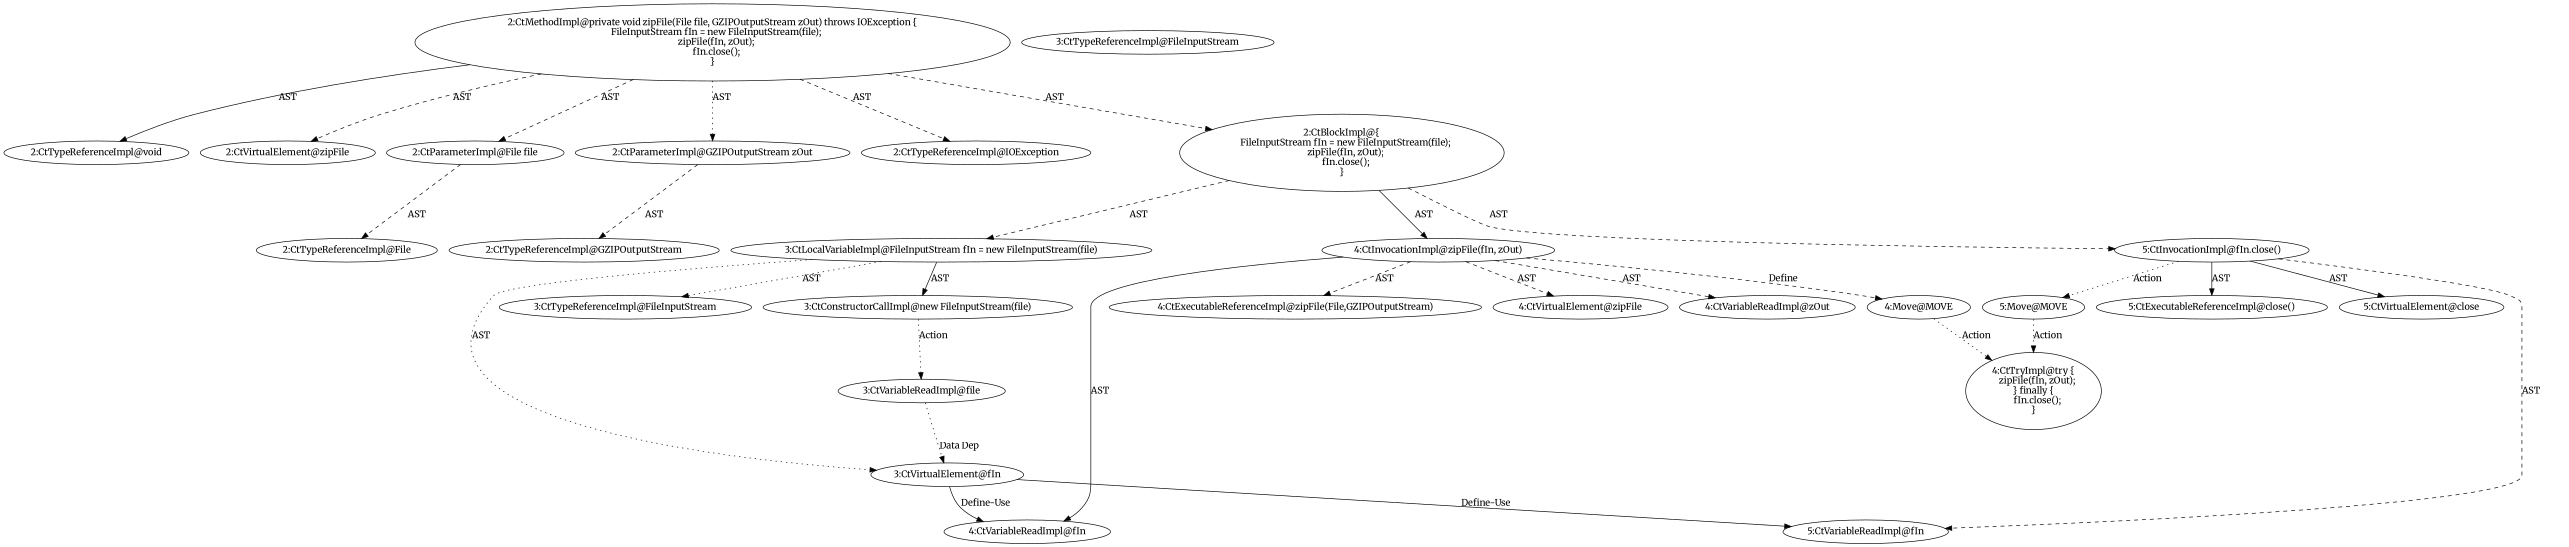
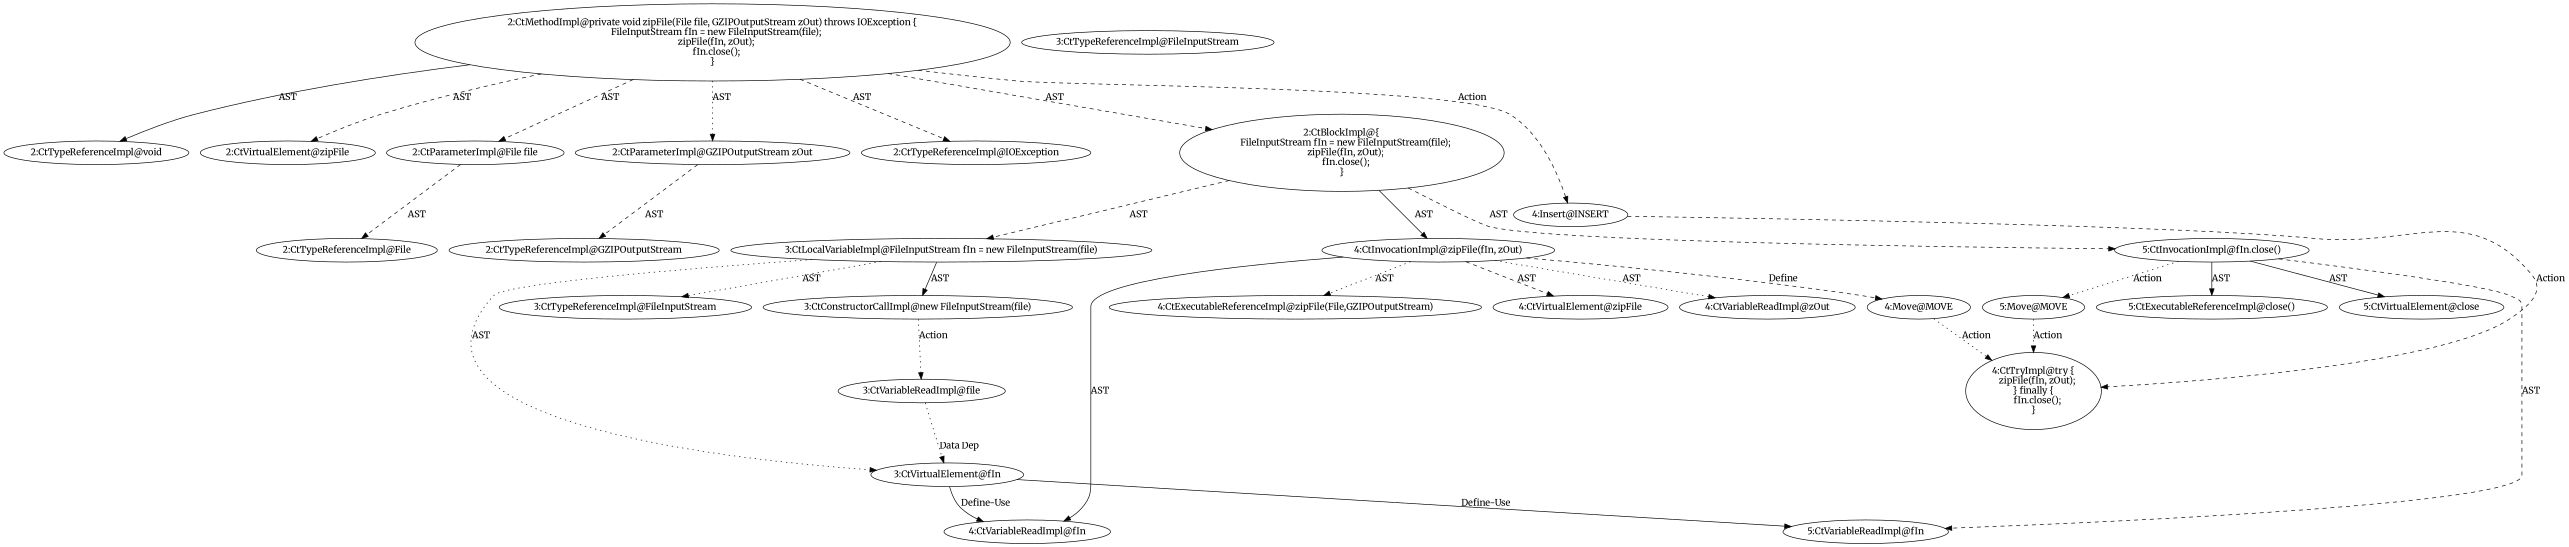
node "4:Insert@INSERT": added
edge "4:CtInvocationImpl@zipFile(fIn, zOut)" -> "4:CtExecutableReferenceImpl@zipFile(File,GZIPOutputStream)": style dashed -> dotted
edge "4:CtInvocationImpl@zipFile(fIn, zOut)" -> "4:CtVariableReadImpl@zOut": style dashed -> dotted
